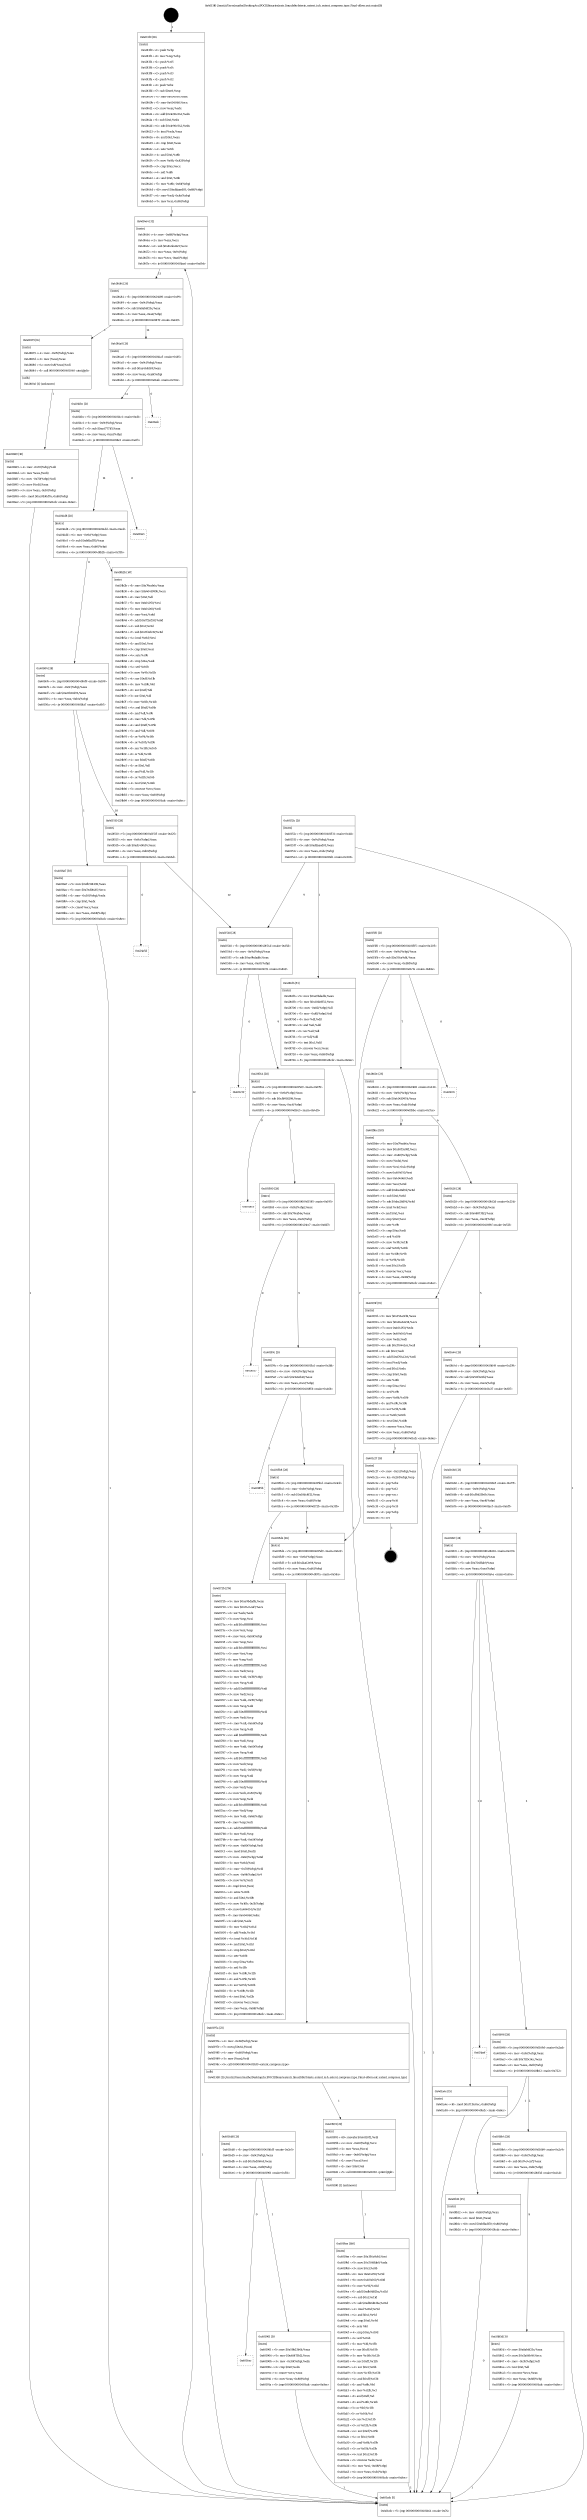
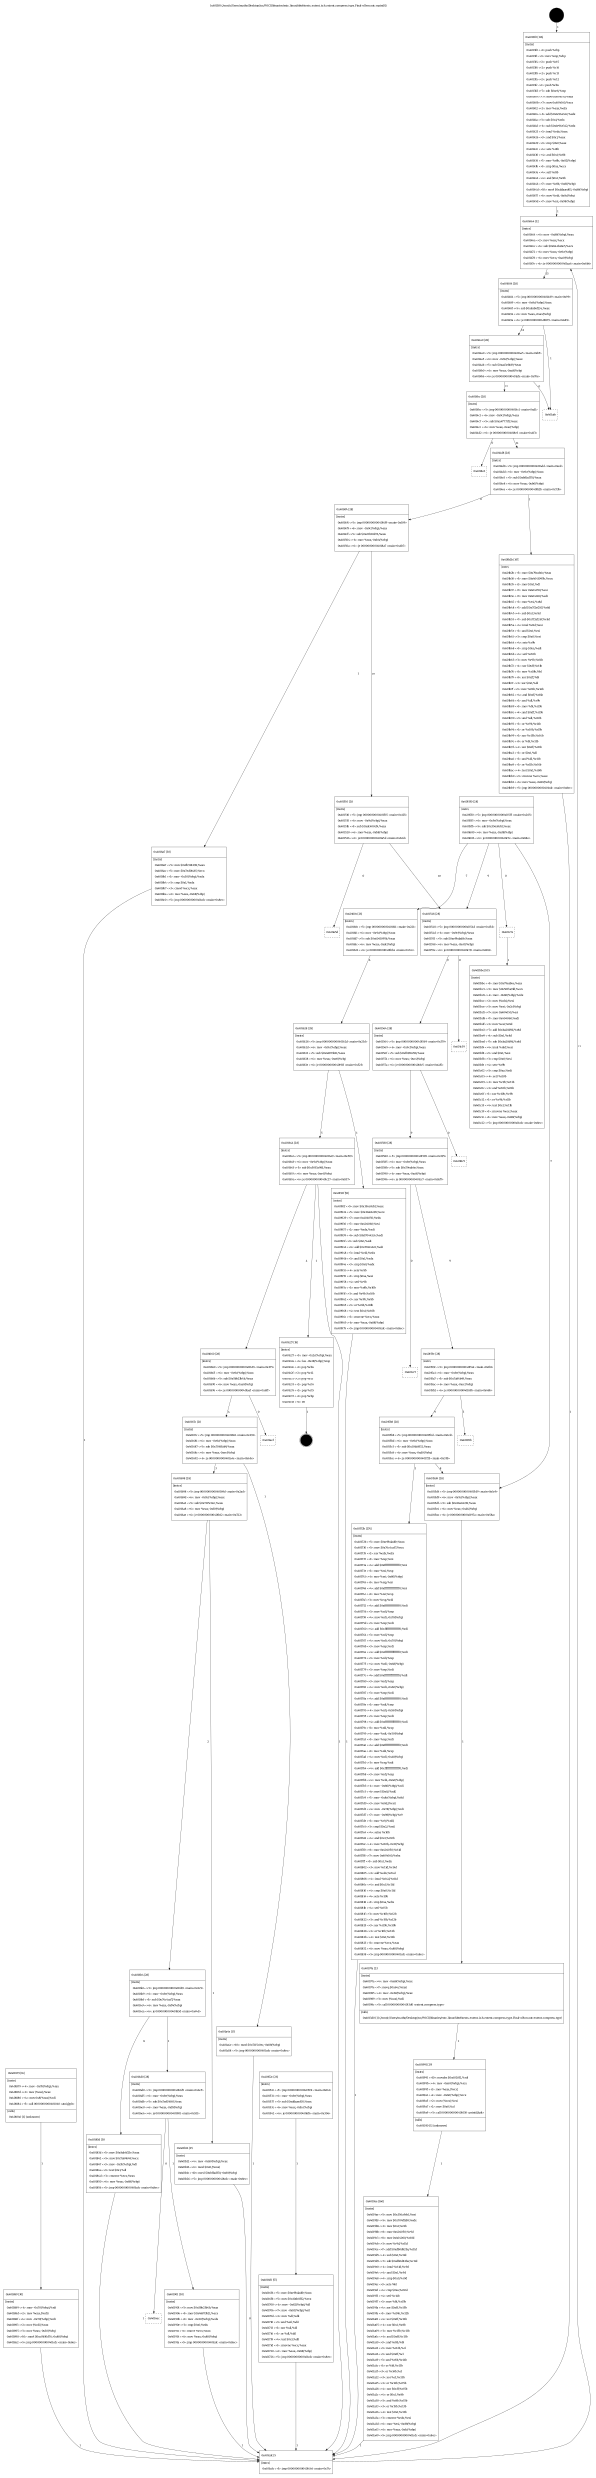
edge "0x401484 [28]" -> "0x401879 [16]": now "0x401484 [28]" -> "0x401afe"
edge "0x40152c [28]" -> "0x401548 [28]": now "0x4015f0 [28]" -> "0x401548 [28]"
edge "0x40160c [28]" -> "0x401bbe [105]": now "0x401c7e" -> "0x401bbe [105]"
edge "0x40191f [91]" -> "0x401c27 [18]": now "0x401644 [28]" -> "0x401c27 [18]"
edge "0x40152c [28]" -> "0x401cdc [5]": now "0x401b2b [147]" -> "0x401cdc [5]"
edge "0x40167c [28]" -> "0x401aef": now "0x401660 [28]" -> "0x401aef"
edge "0x4016b4 [28]" -> "0x4016d0 [28]": added, label "1"
